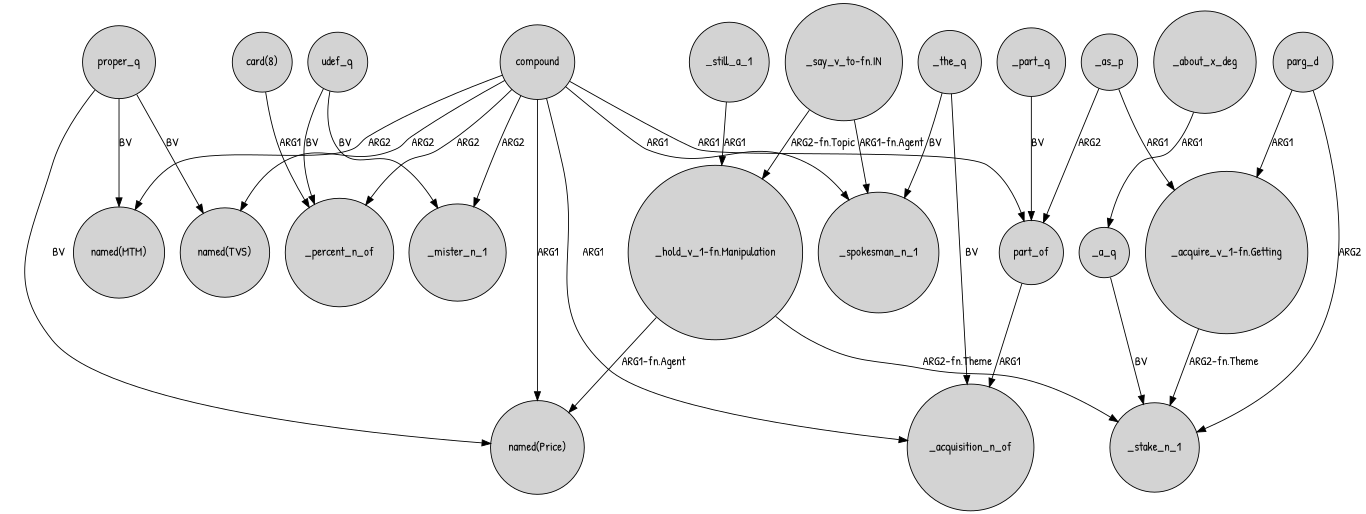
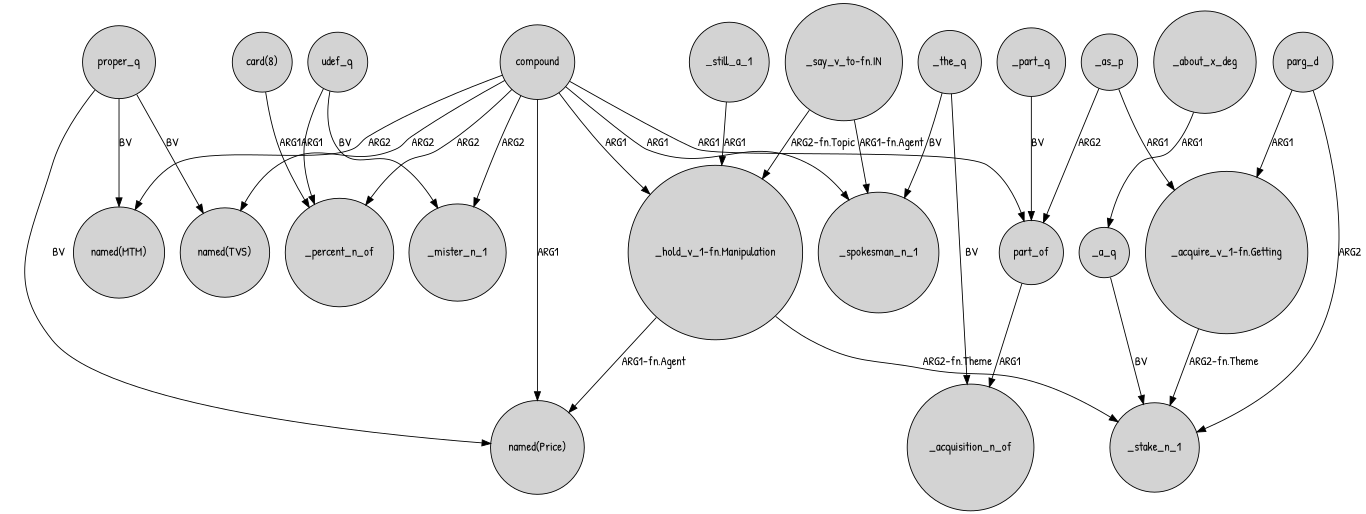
edge "udef_q" -> "_percent_n_of": label "BV" -> "ARG1"
edge "compound" -> "_acquisition_n_of": now "compound" -> "_hold_v_1-fn.Manipulation"
